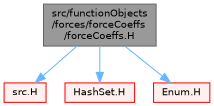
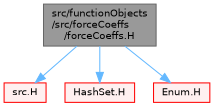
node "src/functionObjects /forces/forceCoeffs /forceCoeffs.H": label "src/functionObjects /forces/forceCoeffs /forceCoeffs.H" -> "src/functionObjects /src/forceCoeffs /forceCoeffs.H"
